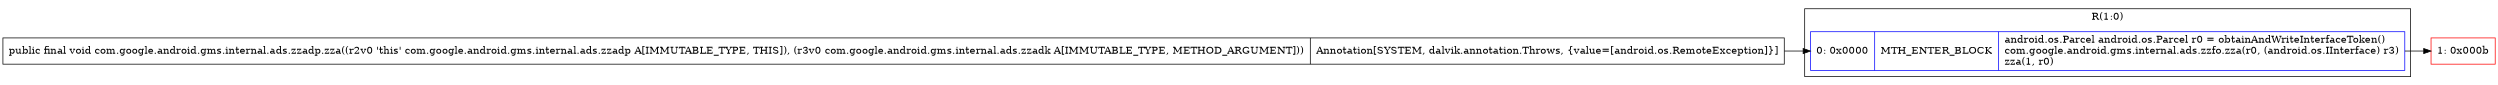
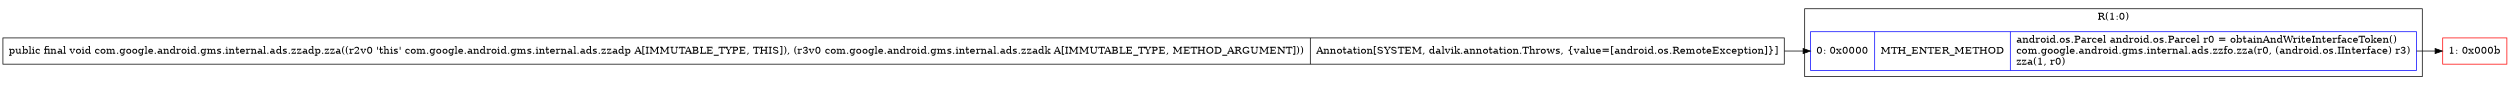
node "0: 0x0000": text "MTH_ENTER_BLOCK" -> "MTH_ENTER_METHOD"
